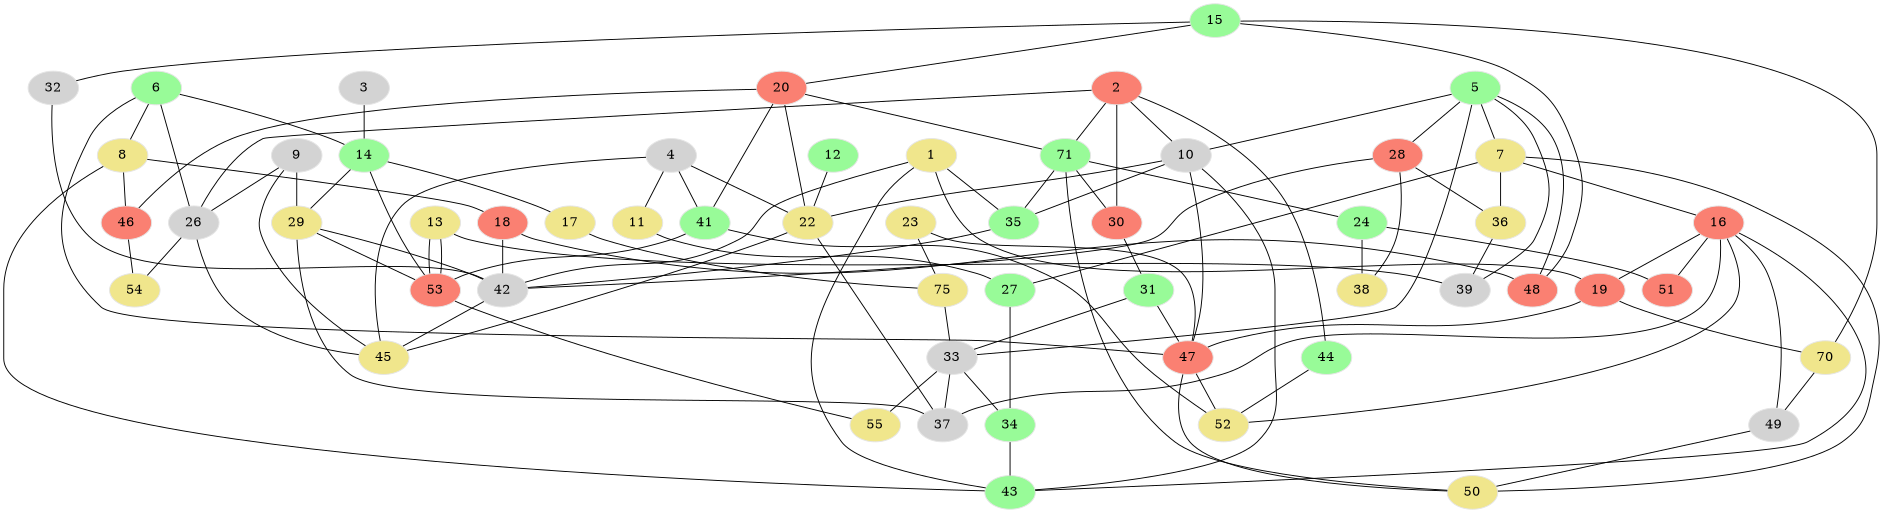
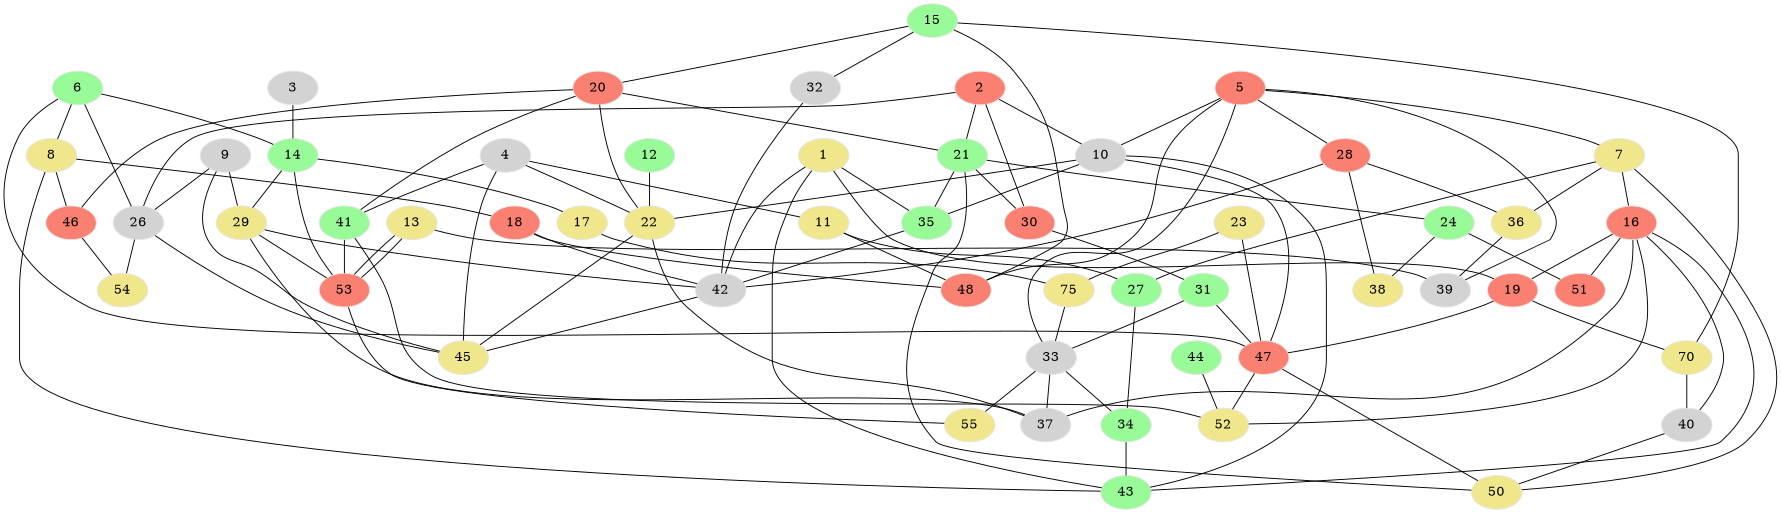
node "5": fillcolor palegreen -> salmon
node "71": label "71" -> "21"
edge "2" -- "44": removed
edge "11" -- "48": added
node "49": label "49" -> "40"
